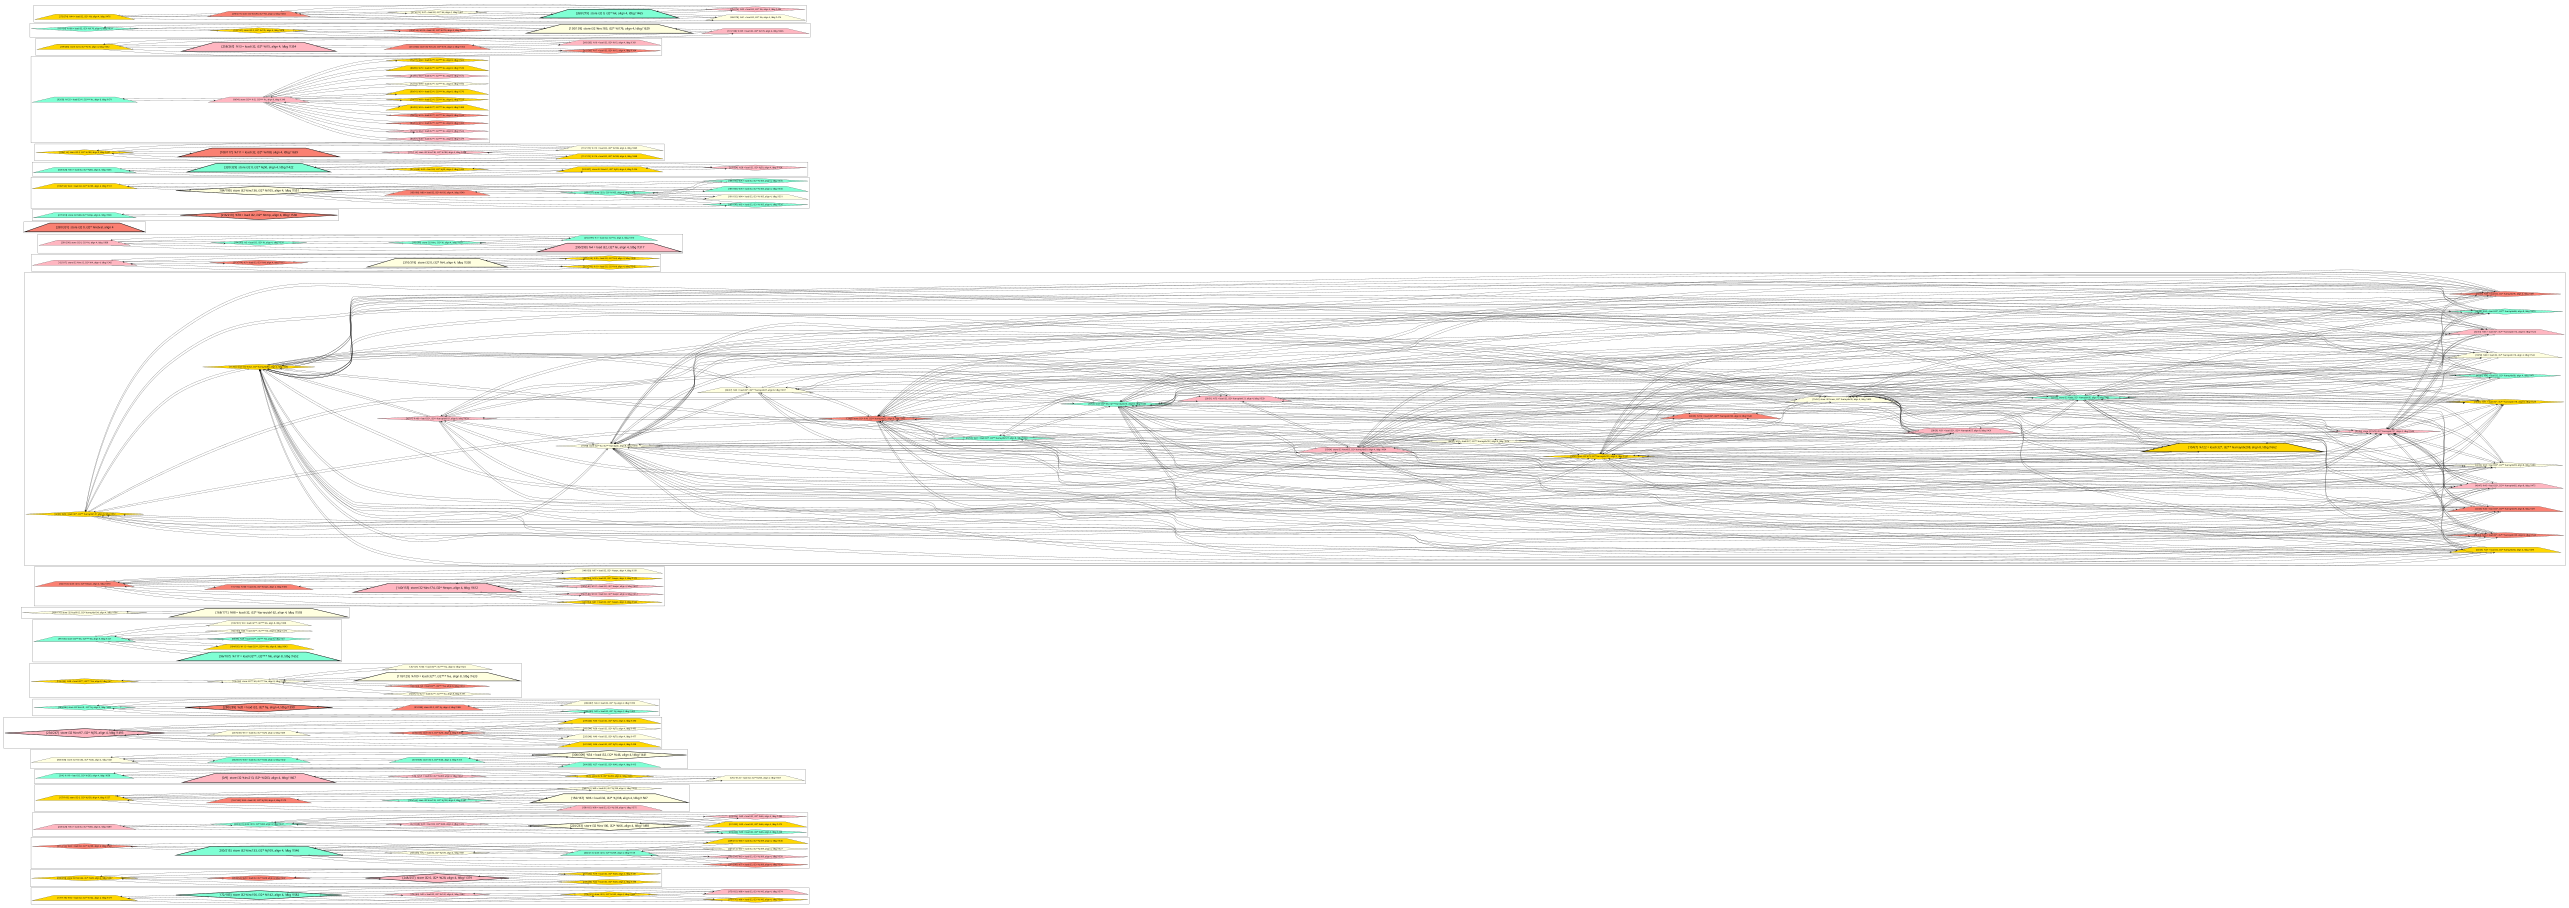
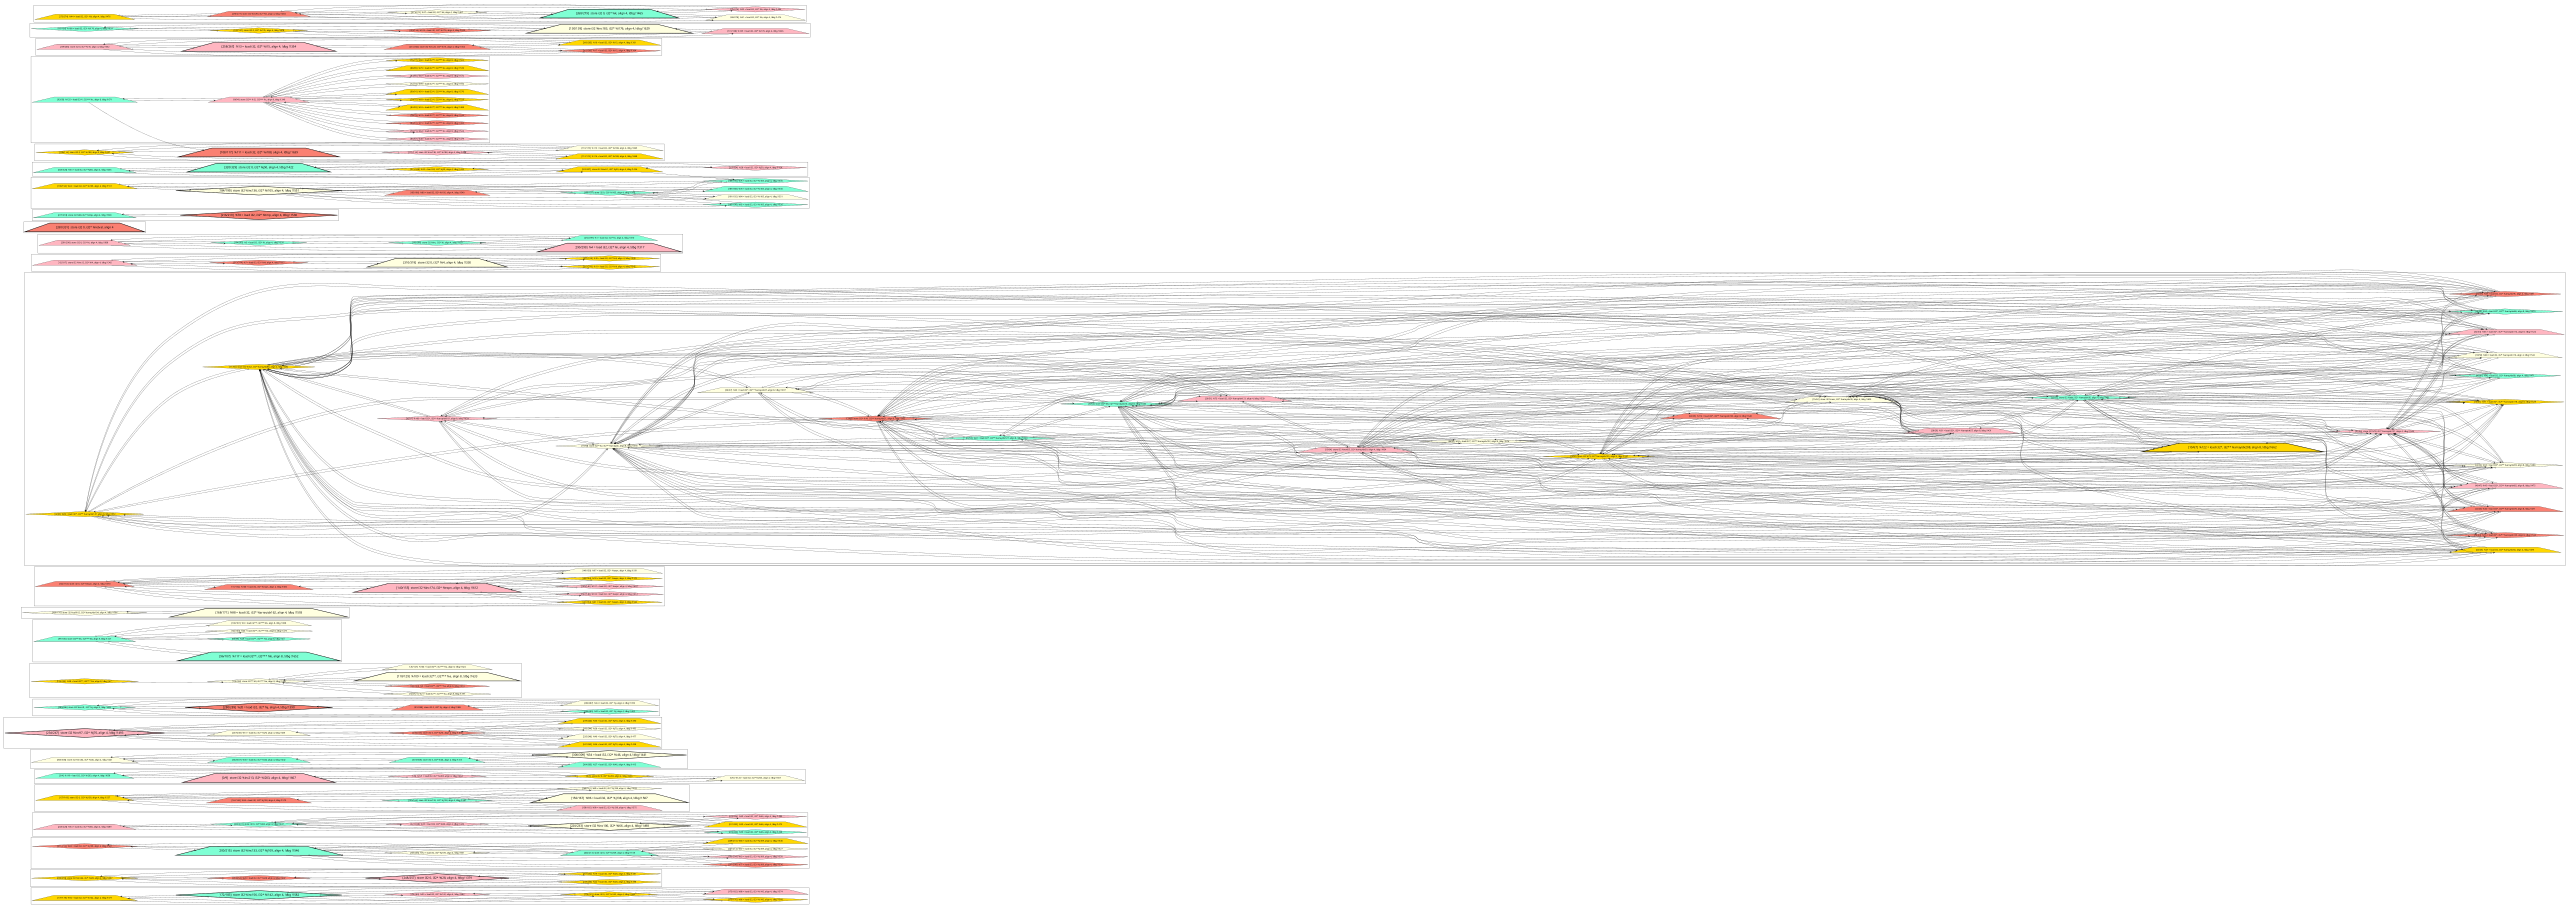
node "[260/265]  %16 = load i32, i32* %i15, align 4, !dbg !1361": fillcolor lightpink -> gold
node "[259/266]  store i32 0, i32* %i15, align 4, !dbg !1352": fillcolor gold -> lightpink
edge "[109/116]  store i32 0, i32* %i188, align 4, !dbg !1637" -> "[108/117]  %111 = load i32, i32* %i188, align 4, !dbg !1639": now "[92/93]  %125 = load i32**, i32*** %c, align 8, !dbg !1671" -> "[108/117]  %111 = load i32, i32* %i188, align 4, !dbg !1639"
edge "[322/327]  store i32 %inc61, i32* %j50, align 4, !dbg !1436" -> "[323/324]  %28 = load i32, i32* %j50, align 4, !dbg !1424": now "[322/327]  store i32 %inc61, i32* %j50, align 4, !dbg !1436" -> "[189/190]  %75 = load i32, i32* %i105, align 4, !dbg !1535"
edge "[313/314]  %7 = load i32, i32* %i4, align 4, !dbg !1332" -> "[310/319]  store i32 0, i32* %i4, align 4, !dbg !1330": added
node "[104/105]  %112 = load i32**, i32*** %b, align 8, !dbg !1643": removed
edge "[119/128]  store i32** %0, i32*** %a, align 8, !dbg !1305" -> "[124/125]  %38 = load i32**, i32*** %a, align 8, !dbg !1471": removed
